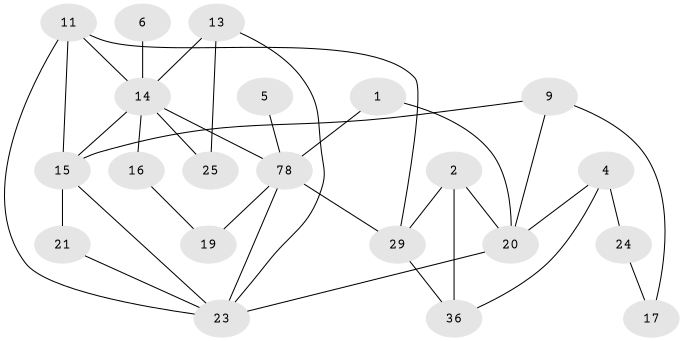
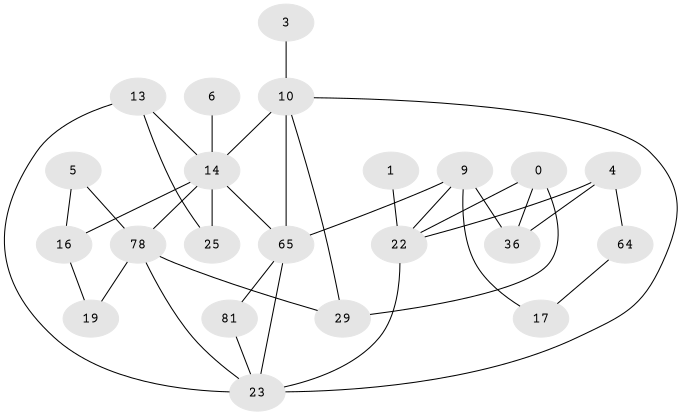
node "11": label "11" -> "10"
node "3": added
edge "1" -- "78": removed
node "15": label "15" -> "65"
node "2": label "2" -> "0"
edge "5" -- "16": added
node "21": label "21" -> "81"
node "20": label "20" -> "22"
node "24": label "24" -> "64"
edge "29" -- "36": now "9" -- "36"
